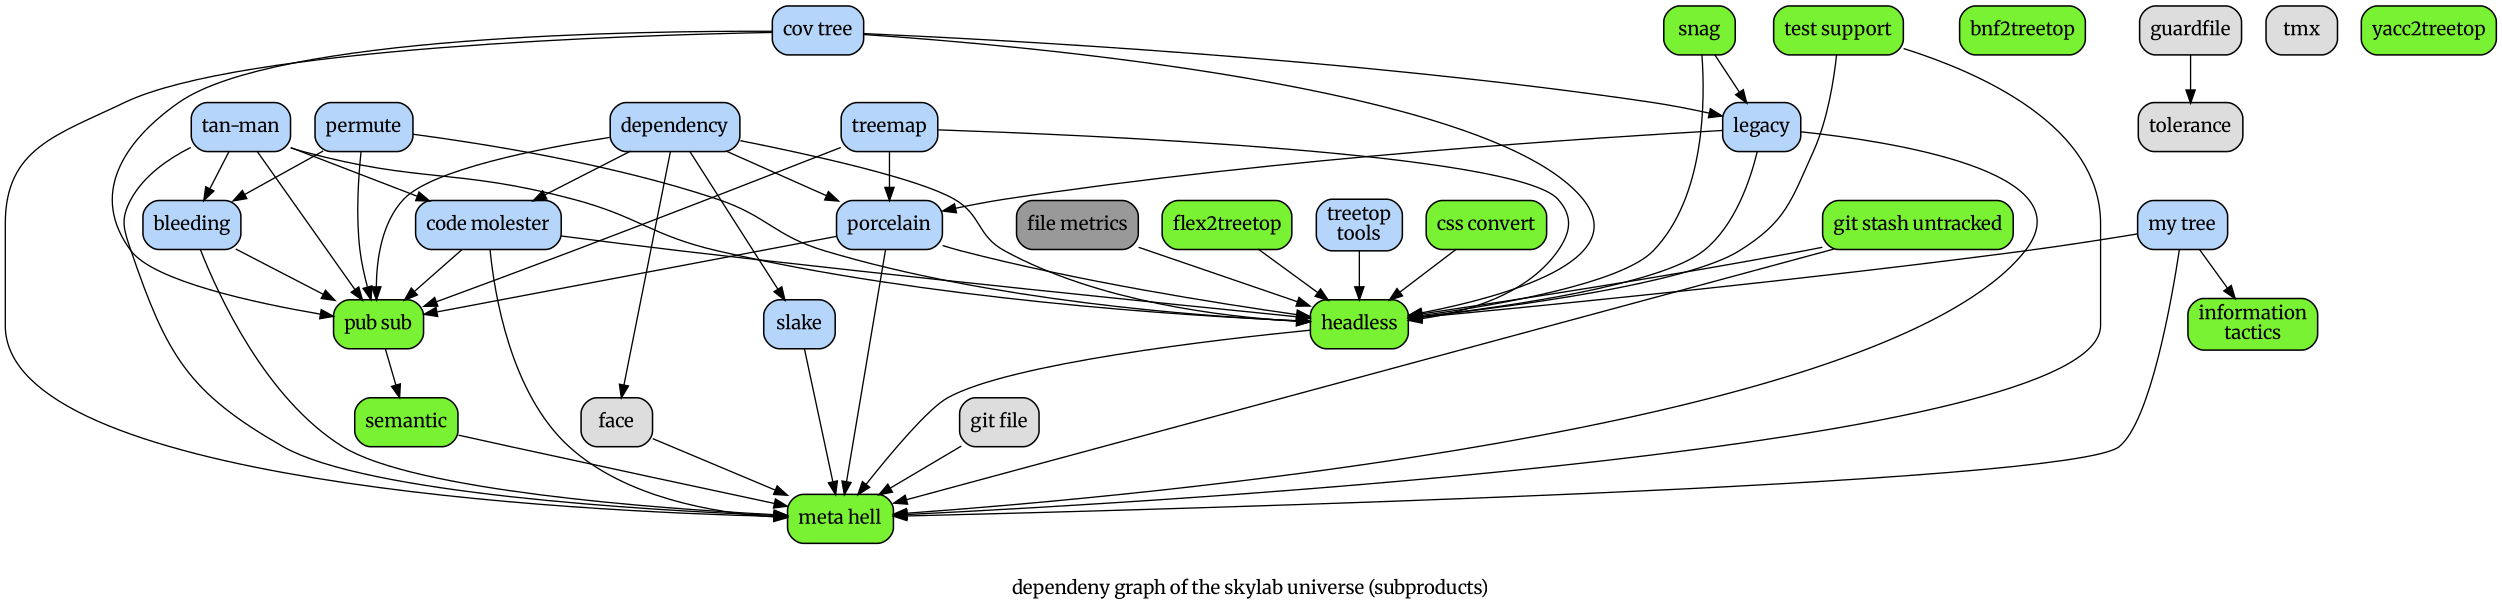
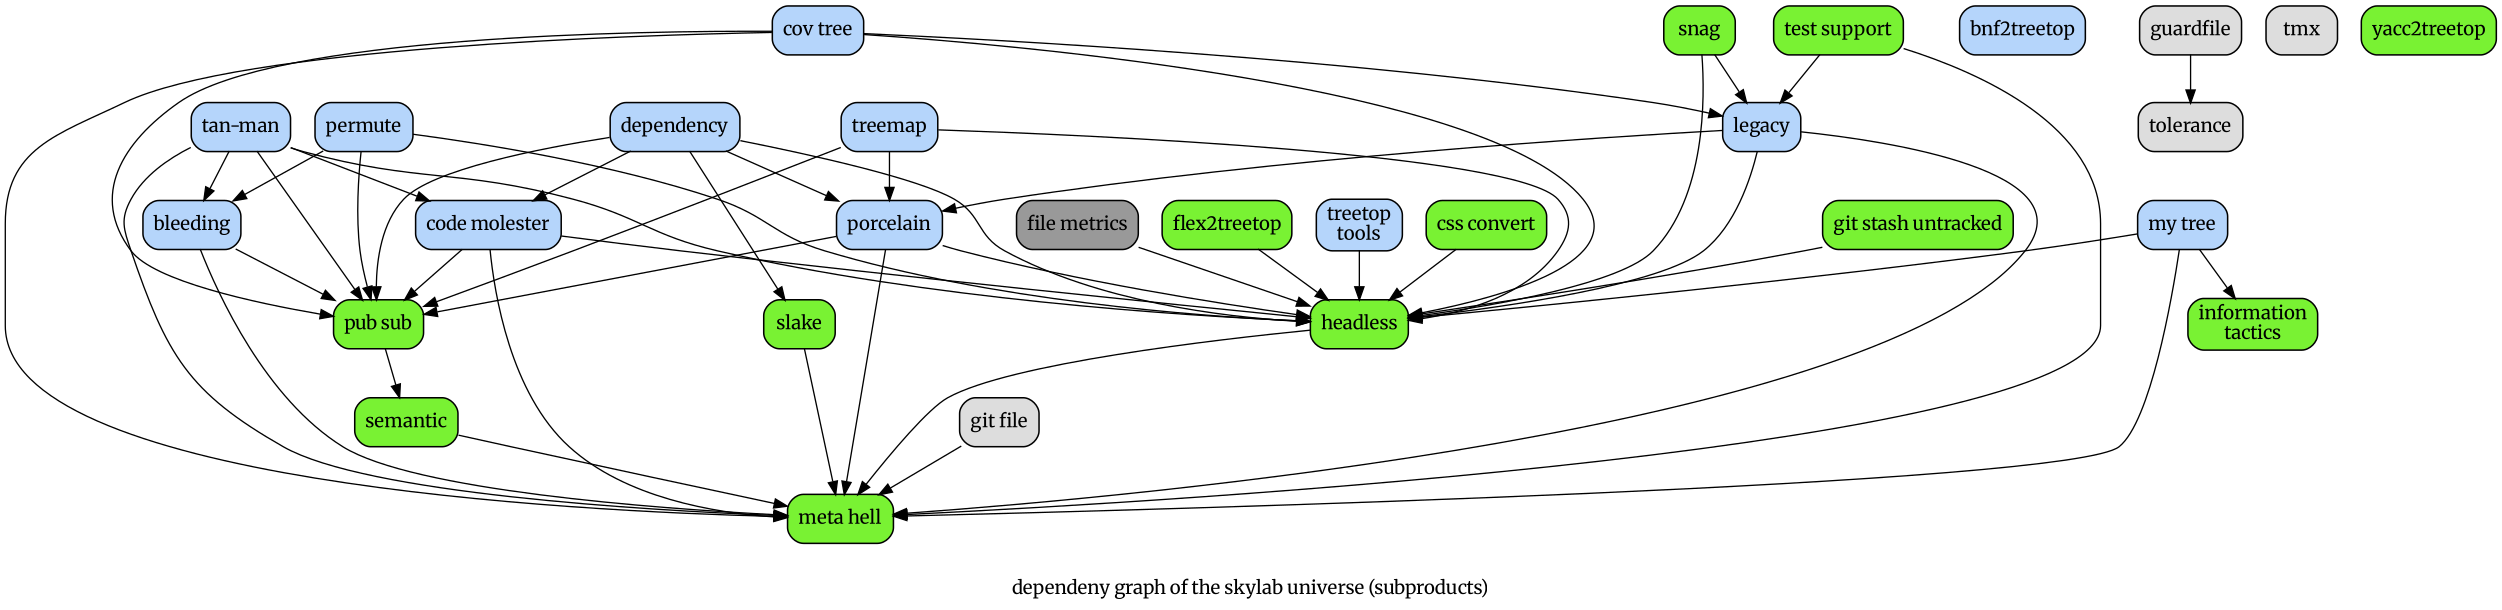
node "bnf2treetop": fillcolor #79f233 -> #b5d5fb
edge "test support" -> "headless": now "test support" -> "legacy"
node "slake": fillcolor #b5d5fb -> #79f233
edge "git stash untracked" -> "meta hell": removed
node "face": removed
